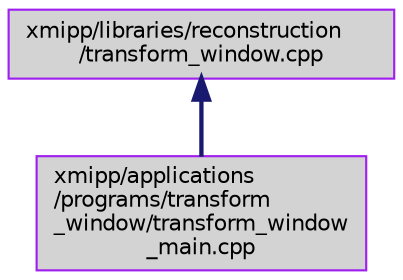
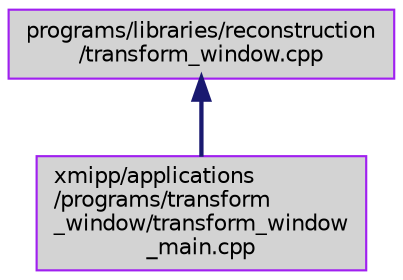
node "xmipp/libraries/reconstruction /transform_window.cpp": label "xmipp/libraries/reconstruction /transform_window.cpp" -> "programs/libraries/reconstruction /transform_window.cpp"
